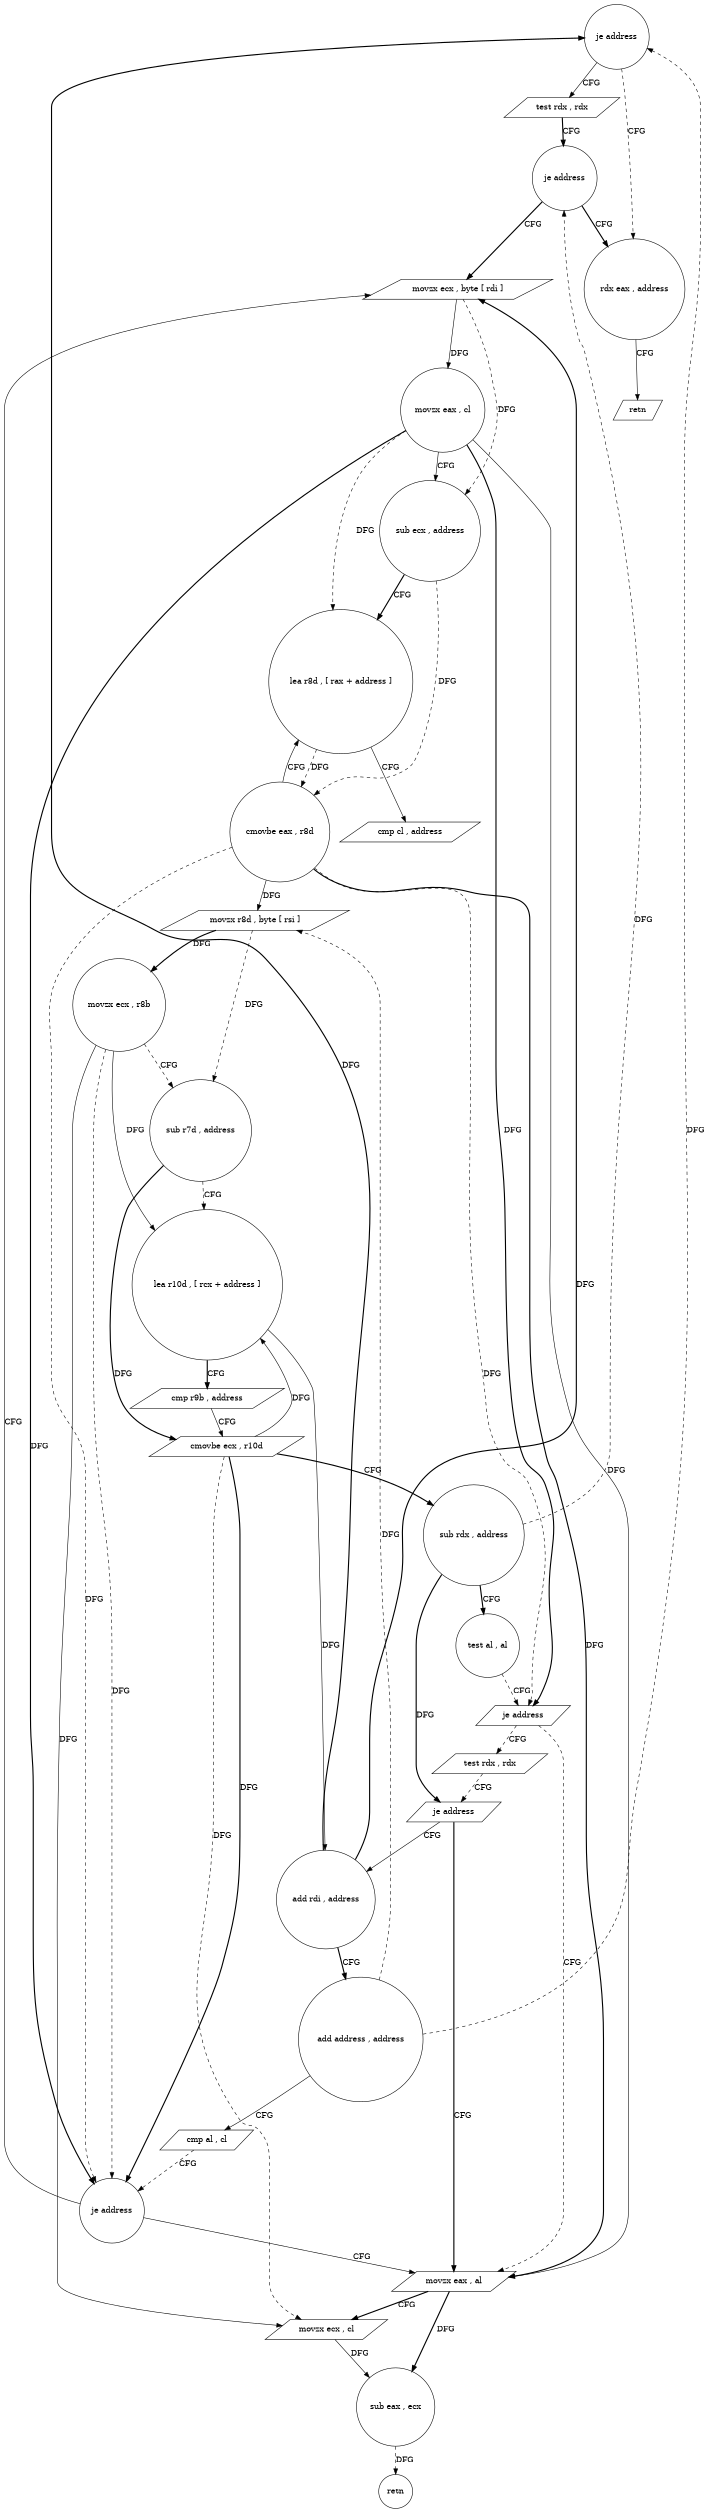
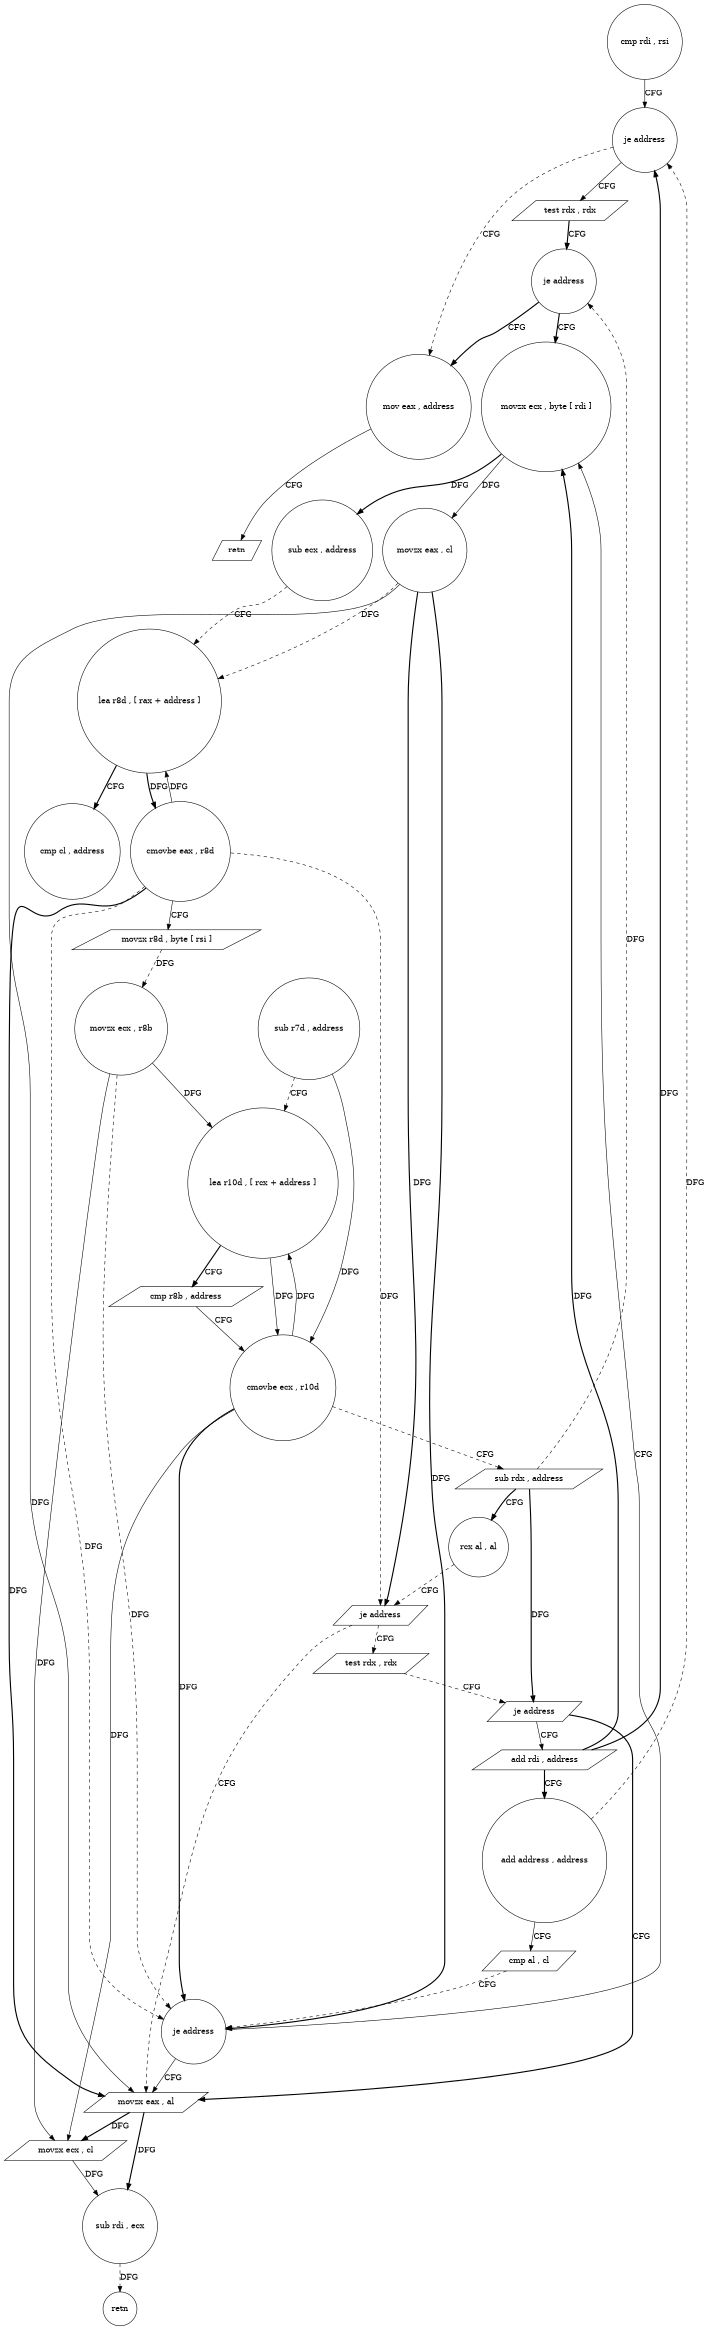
node "cmp rdi , rsi": added
node "movzx ecx , byte [ rdi ]": shape parallelogram -> circle
node "rdx eax , address": label "rdx eax , address" -> "mov eax , address"
edge "movzx ecx , byte [ rdi ]" -> "sub ecx , address": style dashed -> bold
edge "movzx eax , cl" -> "sub ecx , address": removed, label "CFG"
edge "sub ecx , address" -> "lea r8d , [ rax + address ]": style bold -> dashed
edge "sub ecx , address" -> "cmovbe eax , r8d": removed, label "DFG"
edge "lea r8d , [ rax + address ]" -> "cmovbe eax , r8d": style dashed -> bold
edge "cmovbe eax , r8d" -> "lea r8d , [ rax + address ]": label "CFG" -> "DFG"
edge "lea r8d , [ rax + address ]" -> "cmp cl , address": style solid -> bold
node "cmp cl , address": shape parallelogram -> circle
edge "cmovbe eax , r8d" -> "movzx r8d , byte [ rsi ]": label "DFG" -> "CFG"
edge "movzx r8d , byte [ rsi ]" -> "movzx ecx , r8b": style bold -> dashed
edge "movzx r8d , byte [ rsi ]" -> "sub r7d , address": removed, label "DFG"
edge "movzx ecx , r8b" -> "sub r7d , address": removed, label "CFG"
edge "sub r7d , address" -> "cmovbe ecx , r10d": style bold -> solid
node "cmp r9b , address": label "cmp r9b , address" -> "cmp r8b , address"
edge "add address , address" -> "movzx r8d , byte [ rsi ]": removed, label "DFG"
node "cmovbe ecx , r10d": shape parallelogram -> circle
edge "cmovbe ecx , r10d" -> "sub rdx , address": style bold -> dashed
node "sub rdx , address": shape circle -> parallelogram
edge "lea r10d , [ rcx + address ]" -> "add rdi , address": now "lea r10d , [ rcx + address ]" -> "cmovbe ecx , r10d"
node "test al , al": label "test al , al" -> "rcx al , al"
node "add rdi , address": shape circle -> parallelogram
edge "cmovbe ecx , r10d" -> "movzx ecx , cl": style dashed -> solid
edge "movzx eax , al" -> "movzx ecx , cl": label "CFG" -> "DFG"
node "sub eax , ecx": label "sub eax , ecx" -> "sub rdi , ecx"
